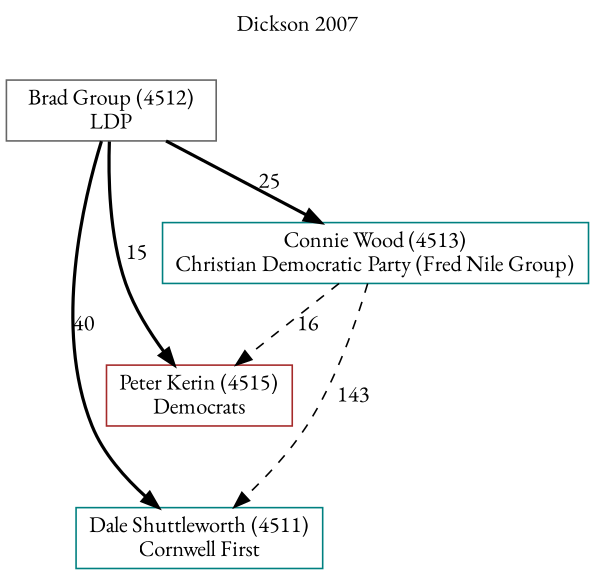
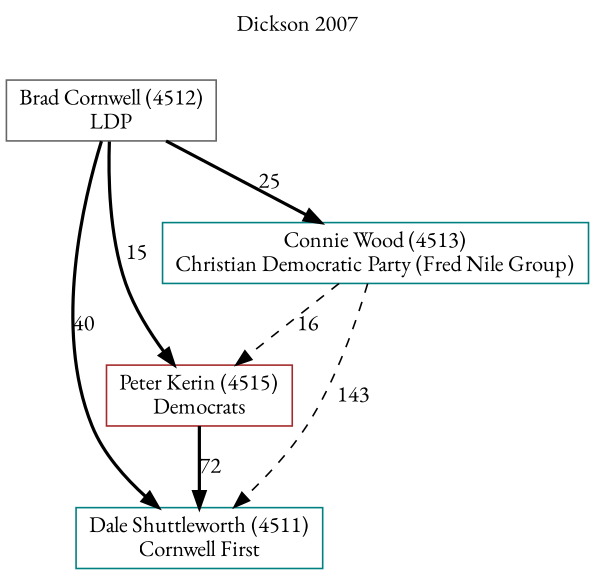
node "Brad Group (4512) LDP": label "Brad Group (4512) LDP" -> "Brad Cornwell (4512) LDP"
edge "Peter Kerin (4515) Democrats" -> "Dale Shuttleworth (4511) Cornwell First": added, label "72"
